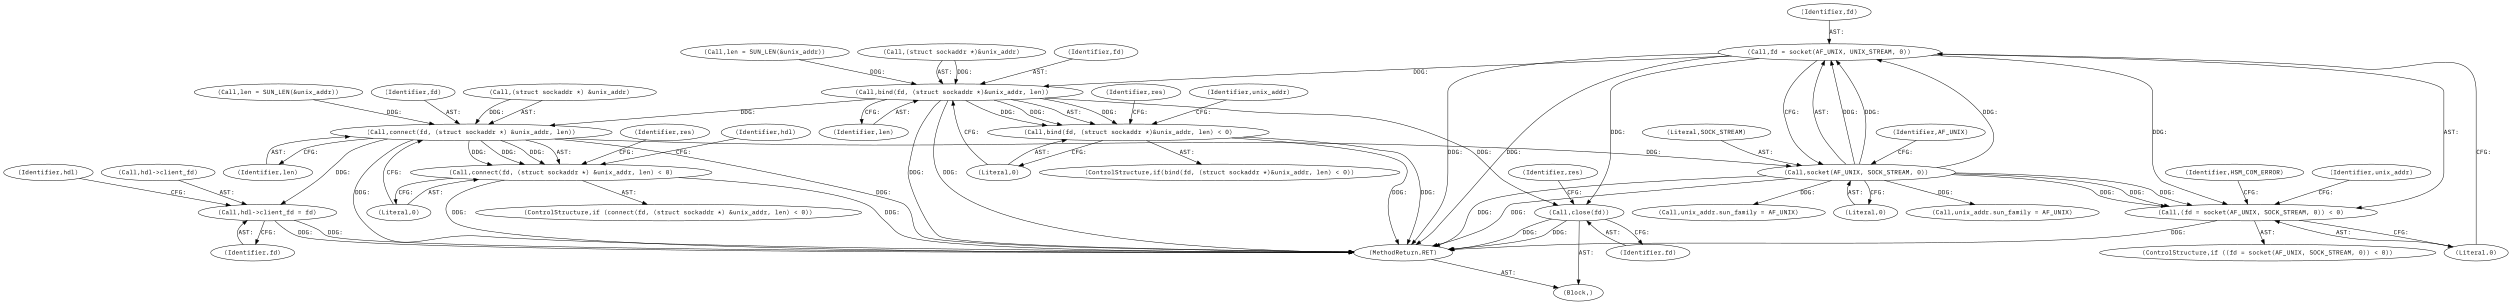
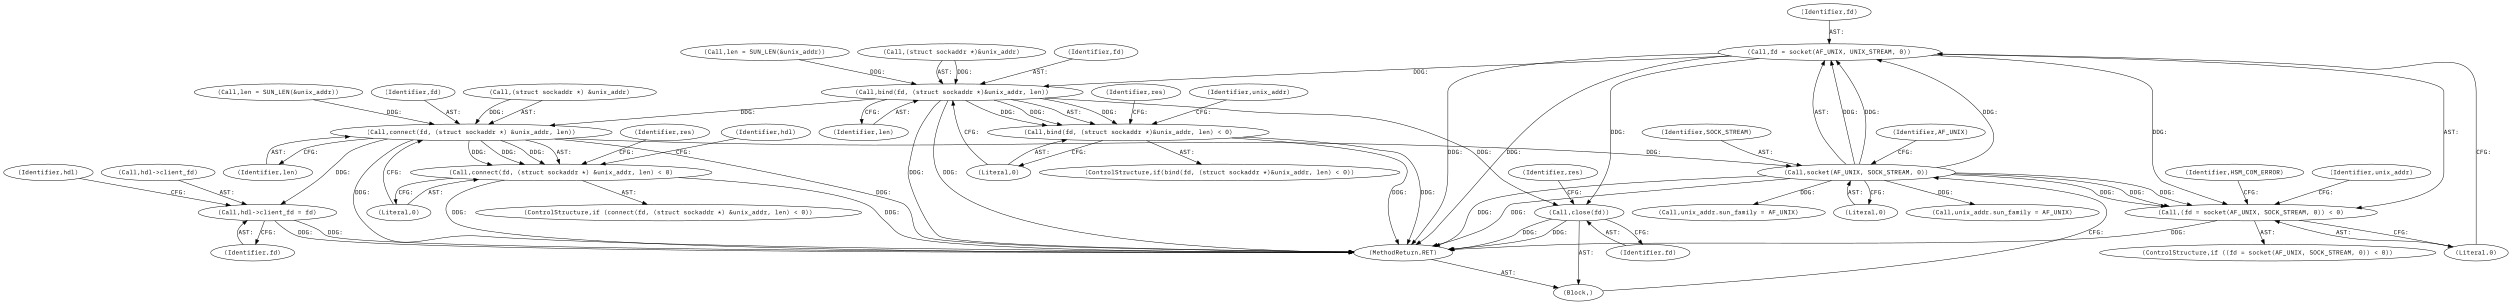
edge "(Call,fd = socket(AF_UNIX, UNIX_STREAM, 0))" -> "(Call,socket(AF_UNIX, SOCK_STREAM, 0))": now "(Block,)" -> "(Call,socket(AF_UNIX, SOCK_STREAM, 0))"
node "(Literal,SOCK_STREAM)": label "(Literal,SOCK_STREAM)" -> "(Identifier,SOCK_STREAM)"
